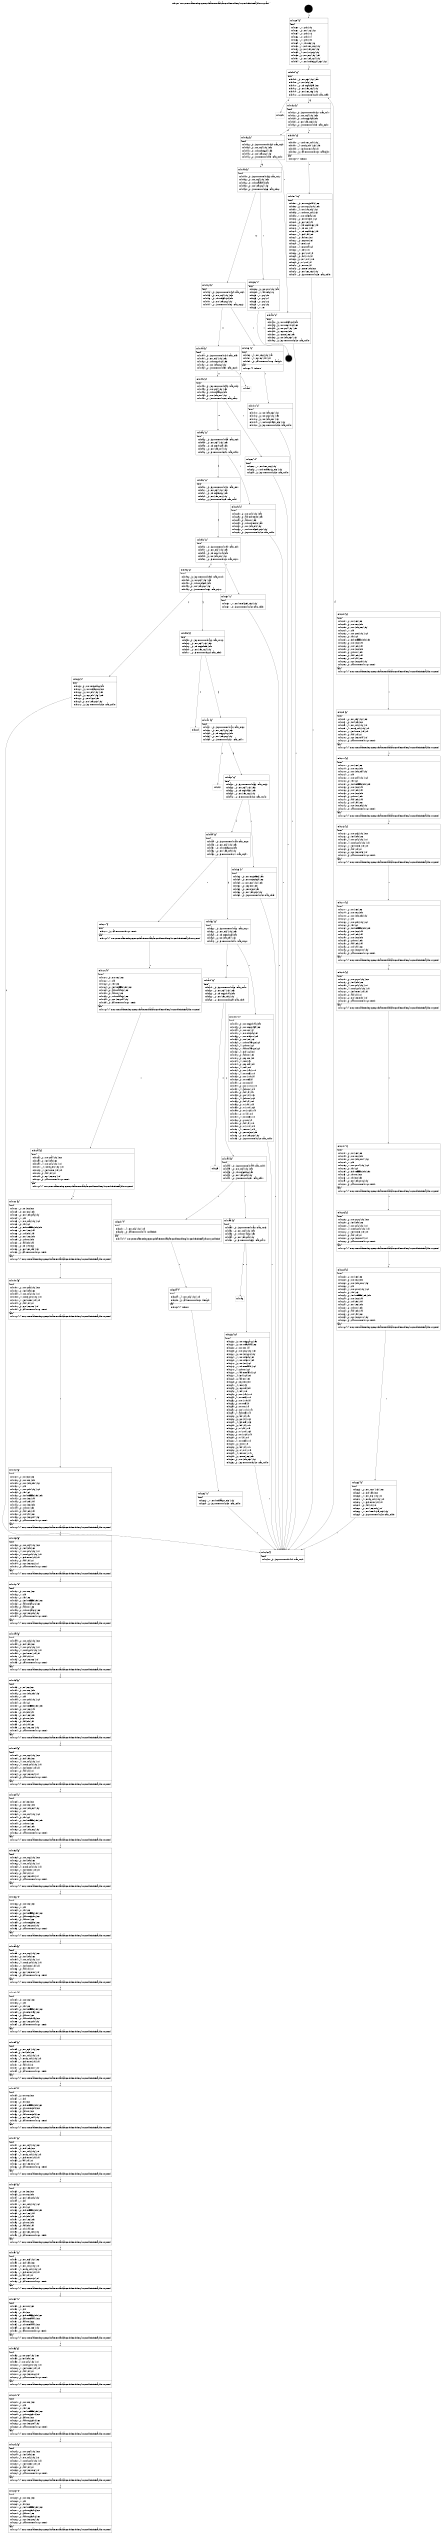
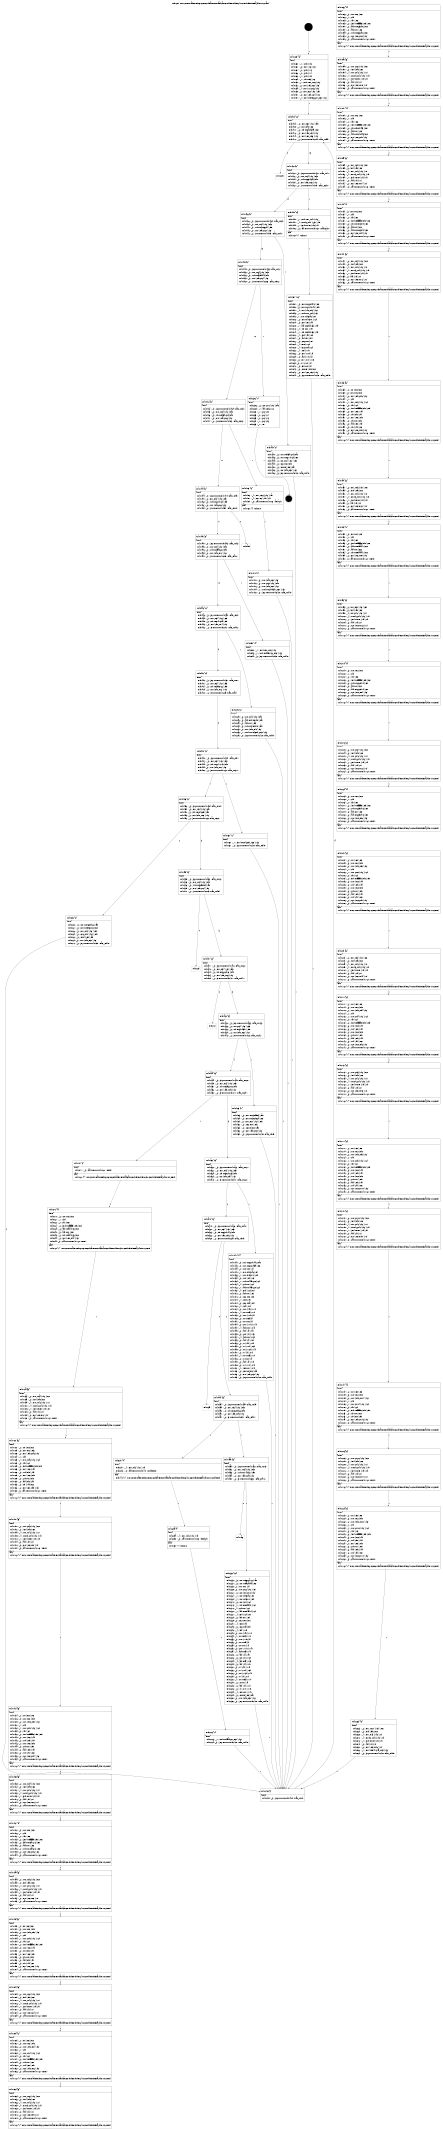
edge "0x401e5d [38]" -> "0x401e83 [40]": removed, label "1"
